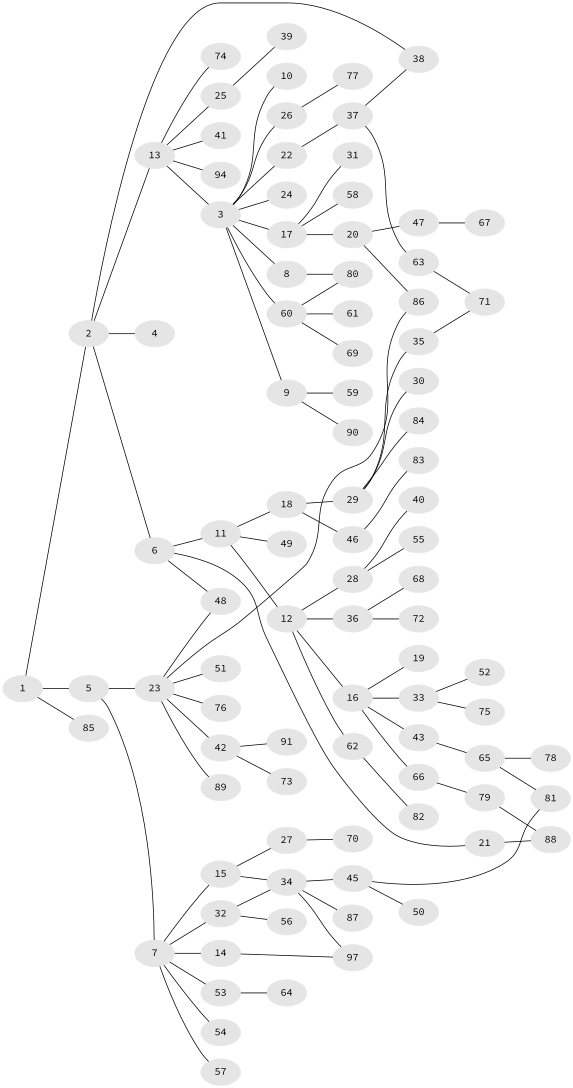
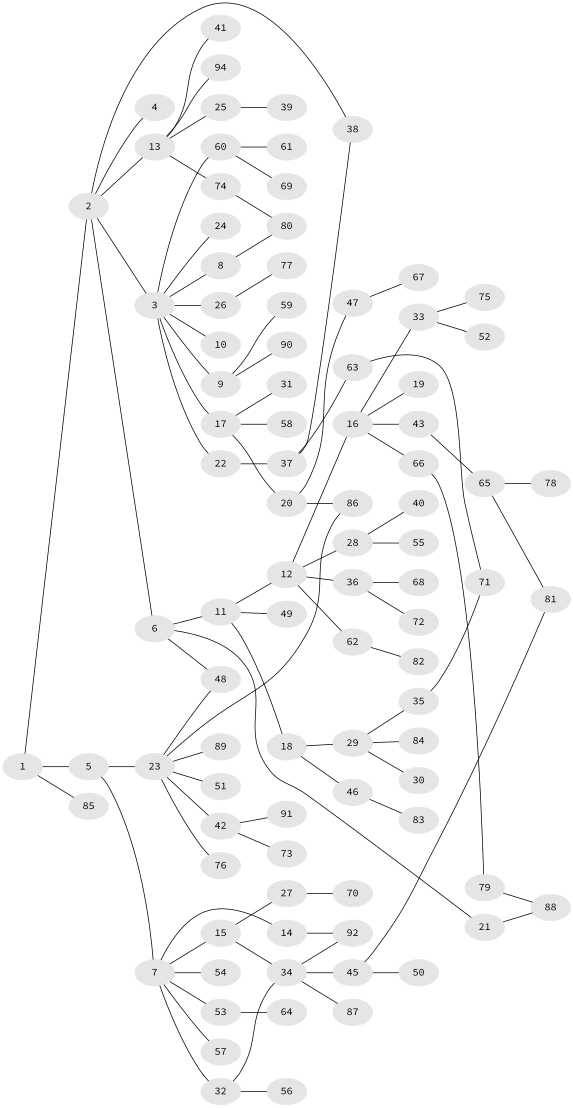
edge "13" -- "3": now "2" -- "3"
edge "80" -- "60": now "80" -- "74"
node "97": label "97" -> "92"
